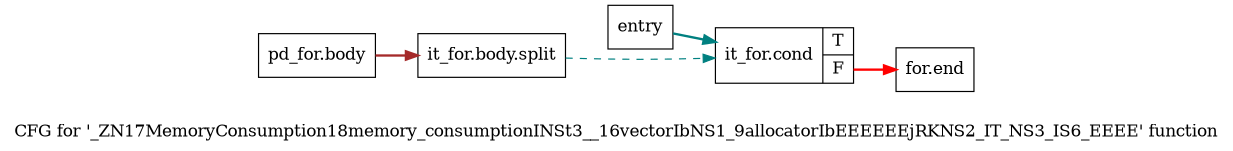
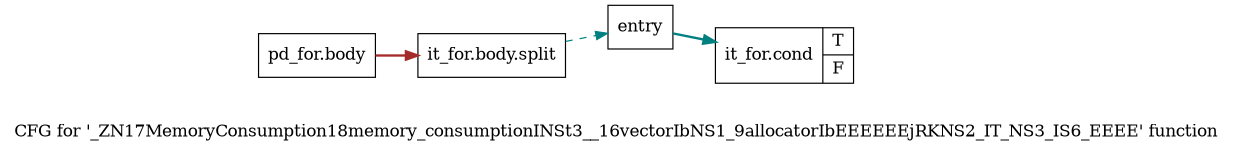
edge "it_for.body.split" -> "it_for.cond": now "it_for.body.split" -> "entry"
node "for.end": removed
